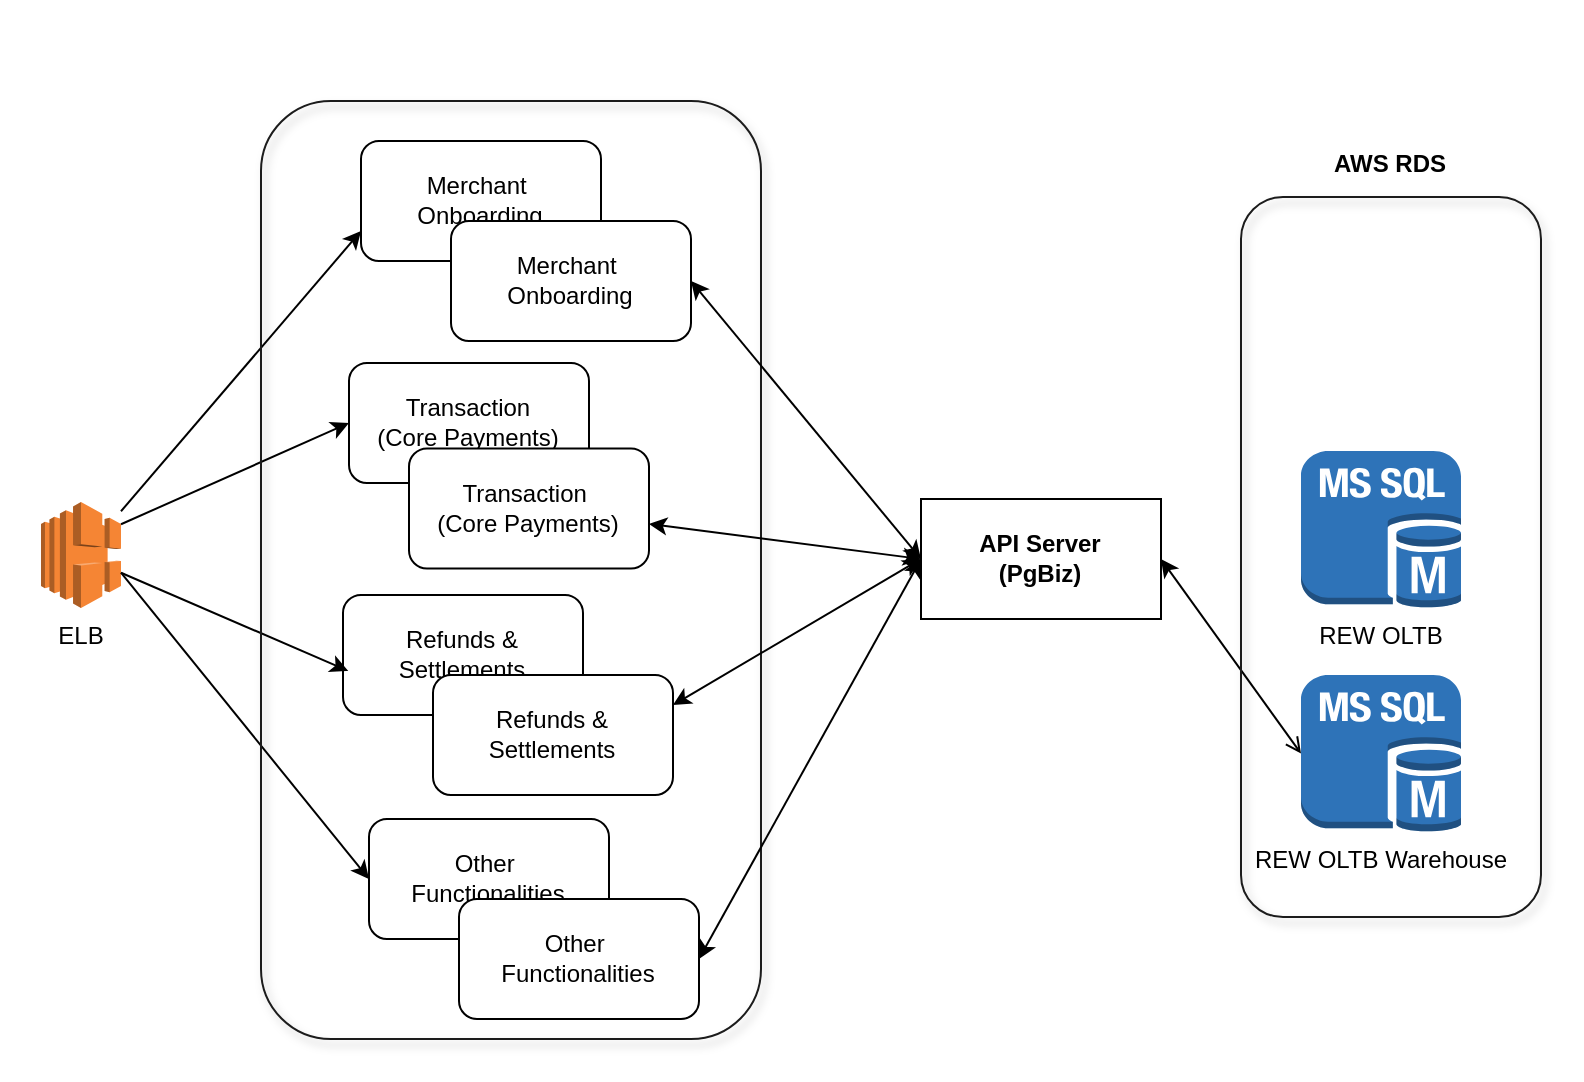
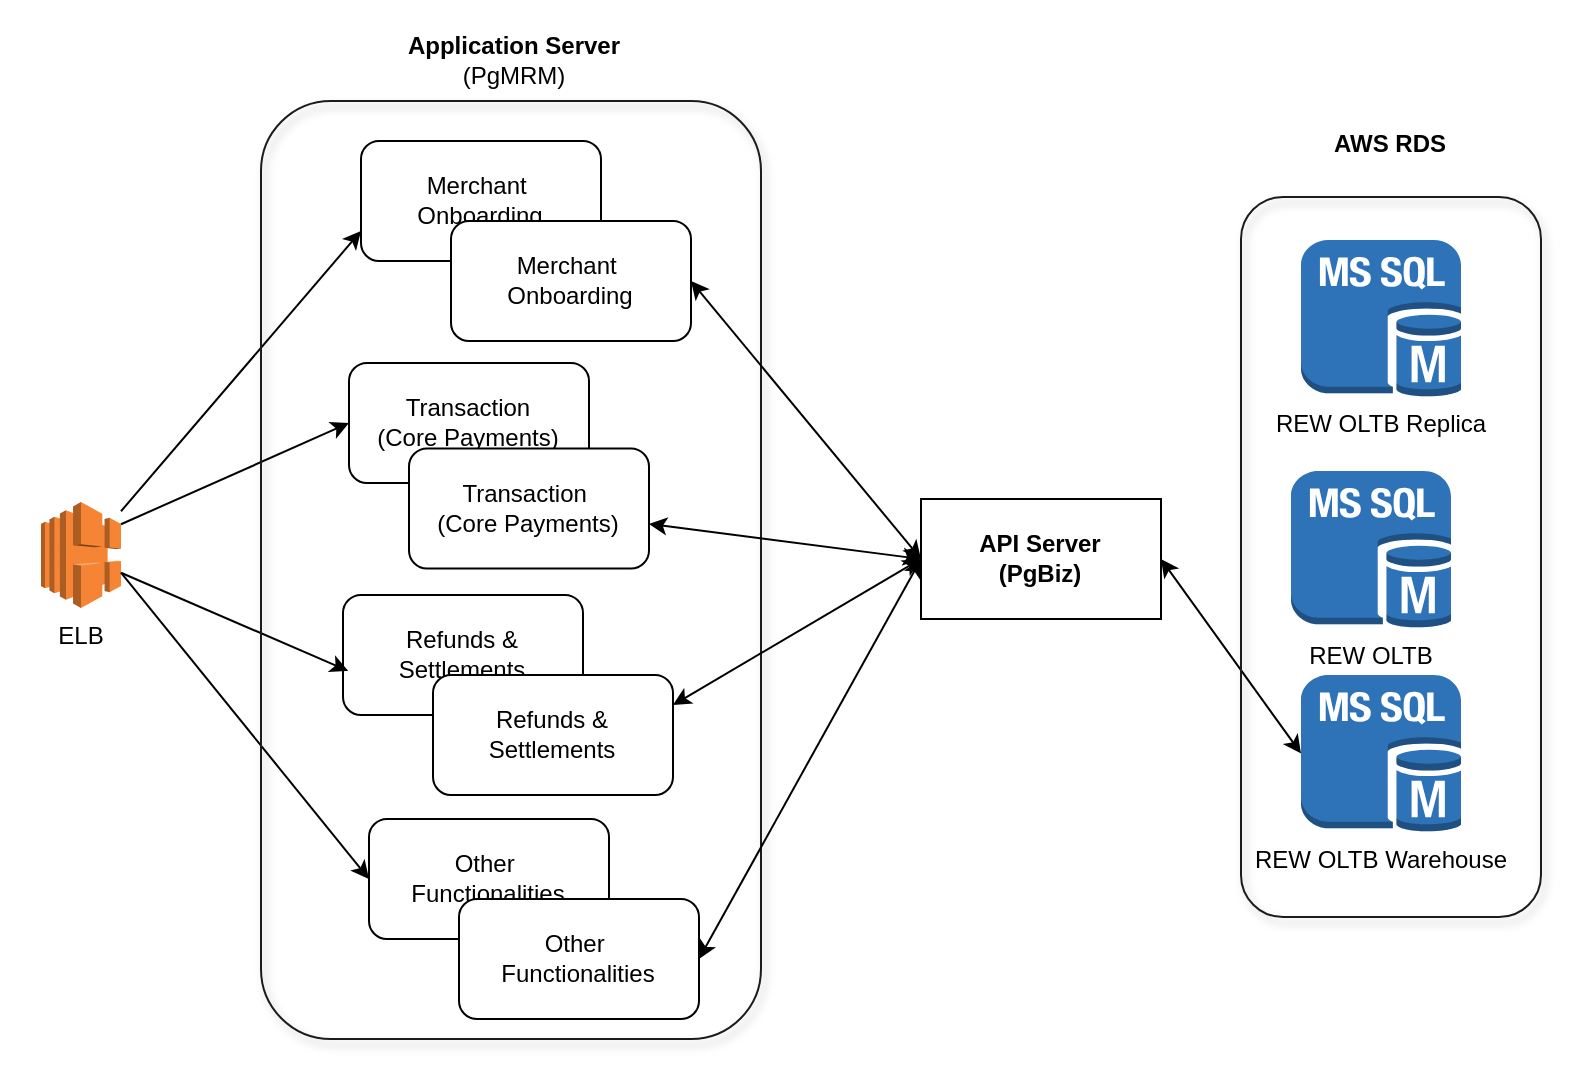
node "Application Server (PgMRM)": added
node "AWS RDS": moved (1391, 164) -> (1391, 144)
node "REW OLTB Replica": added
node "REW OLTB": moved (1381, 530) -> (1371, 550)
edge "API Server (PgBiz)" -- "REW OLTB Warehouse": arrowhead open -> classic
